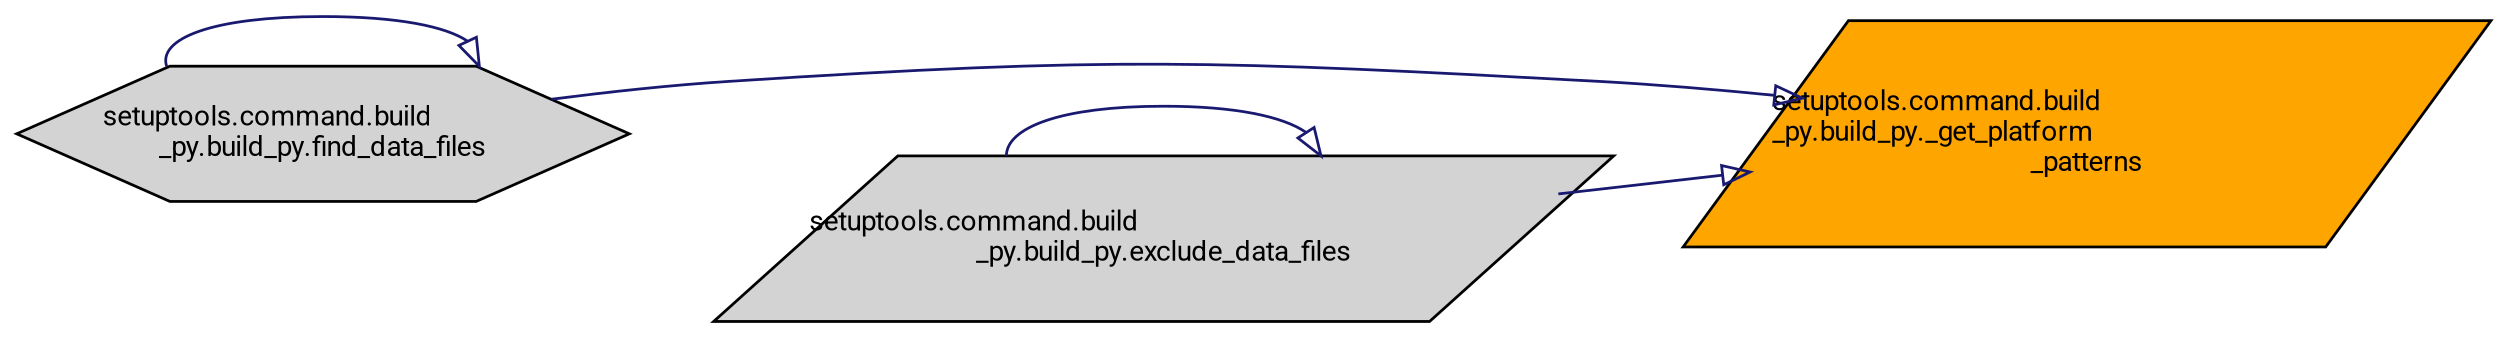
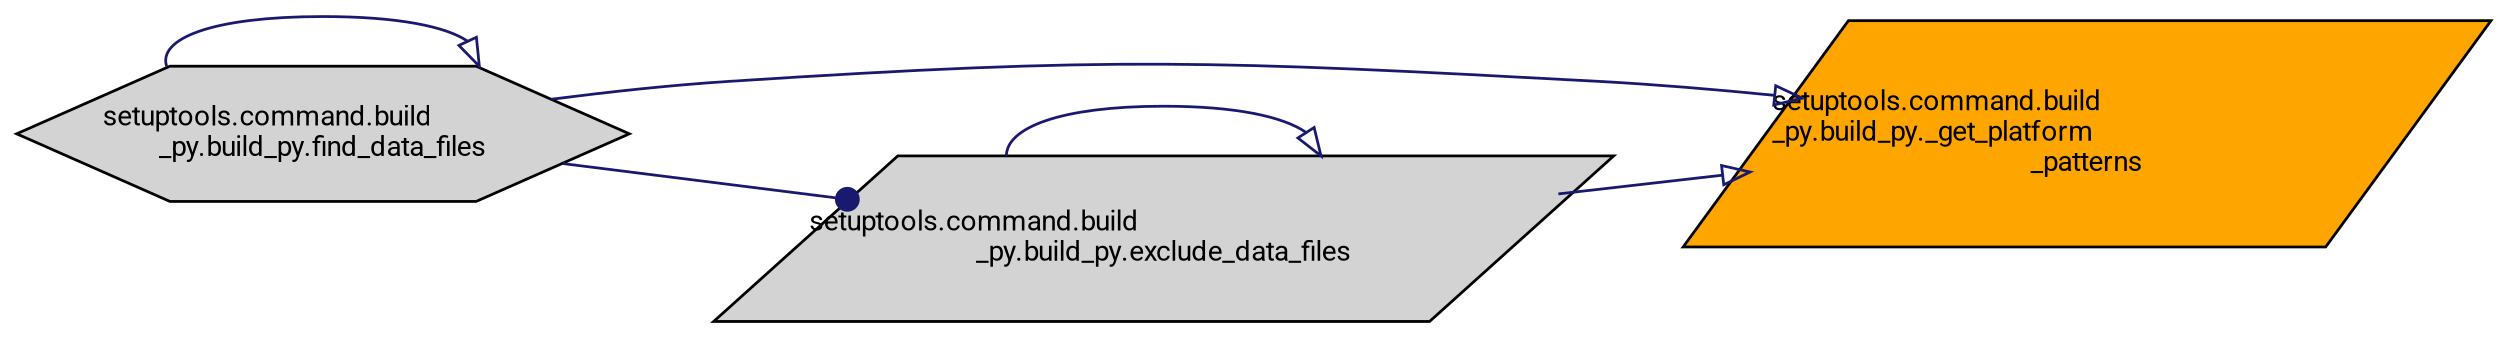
edge "setuptools.command.build _py.build_py.find_data_files" -> "setuptools.command.build _py.build_py.exclude_data_files": added
